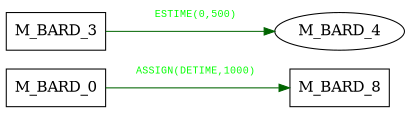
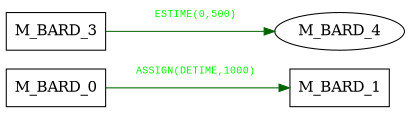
node "M_BARD_8": label "M_BARD_8" -> "M_BARD_1"
